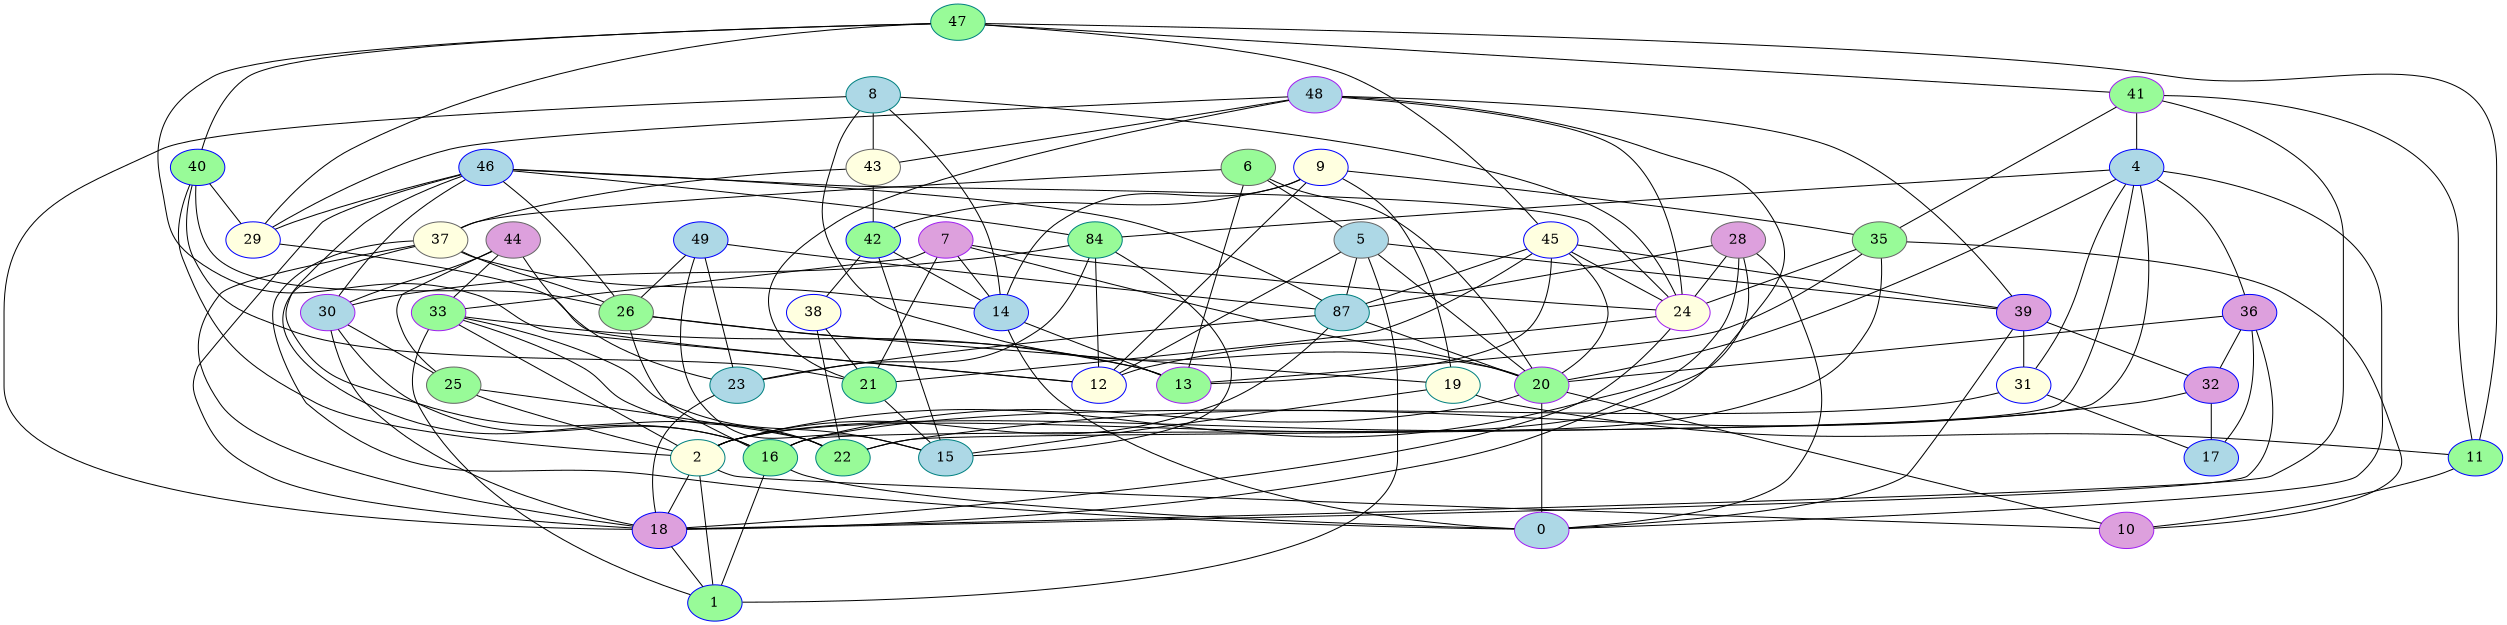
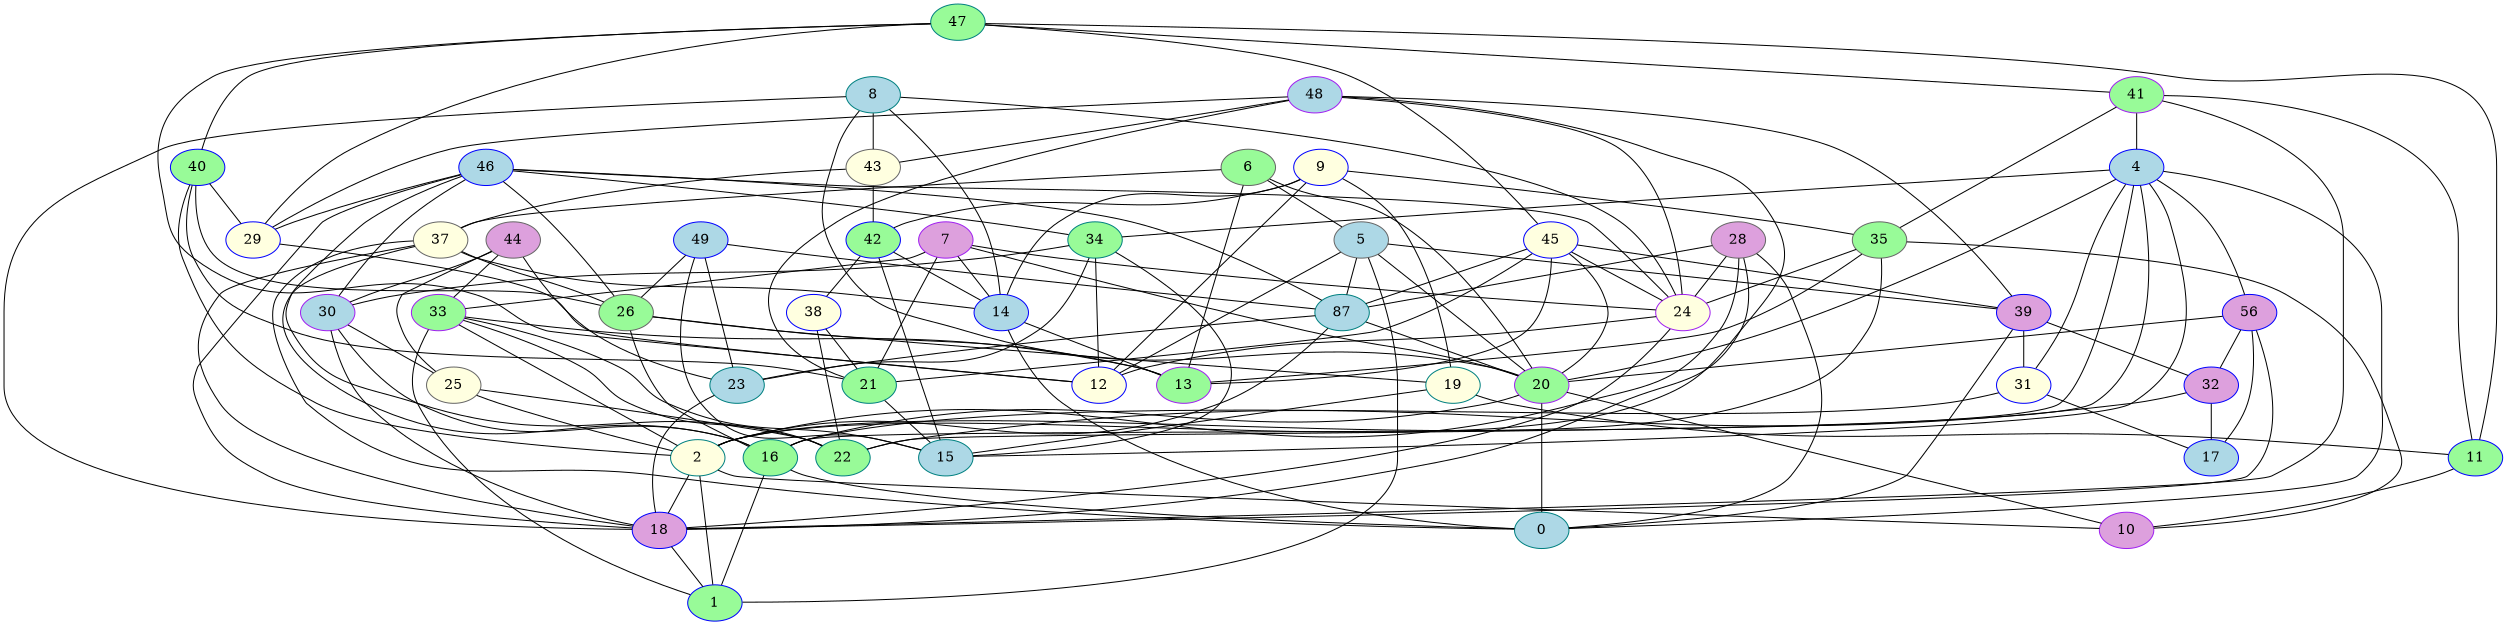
node "84": label "84" -> "34"
node "36": label "36" -> "56"
node "25": fillcolor palegreen -> lightyellow
edge "4" -- "15": added
node "0": color purple -> teal
